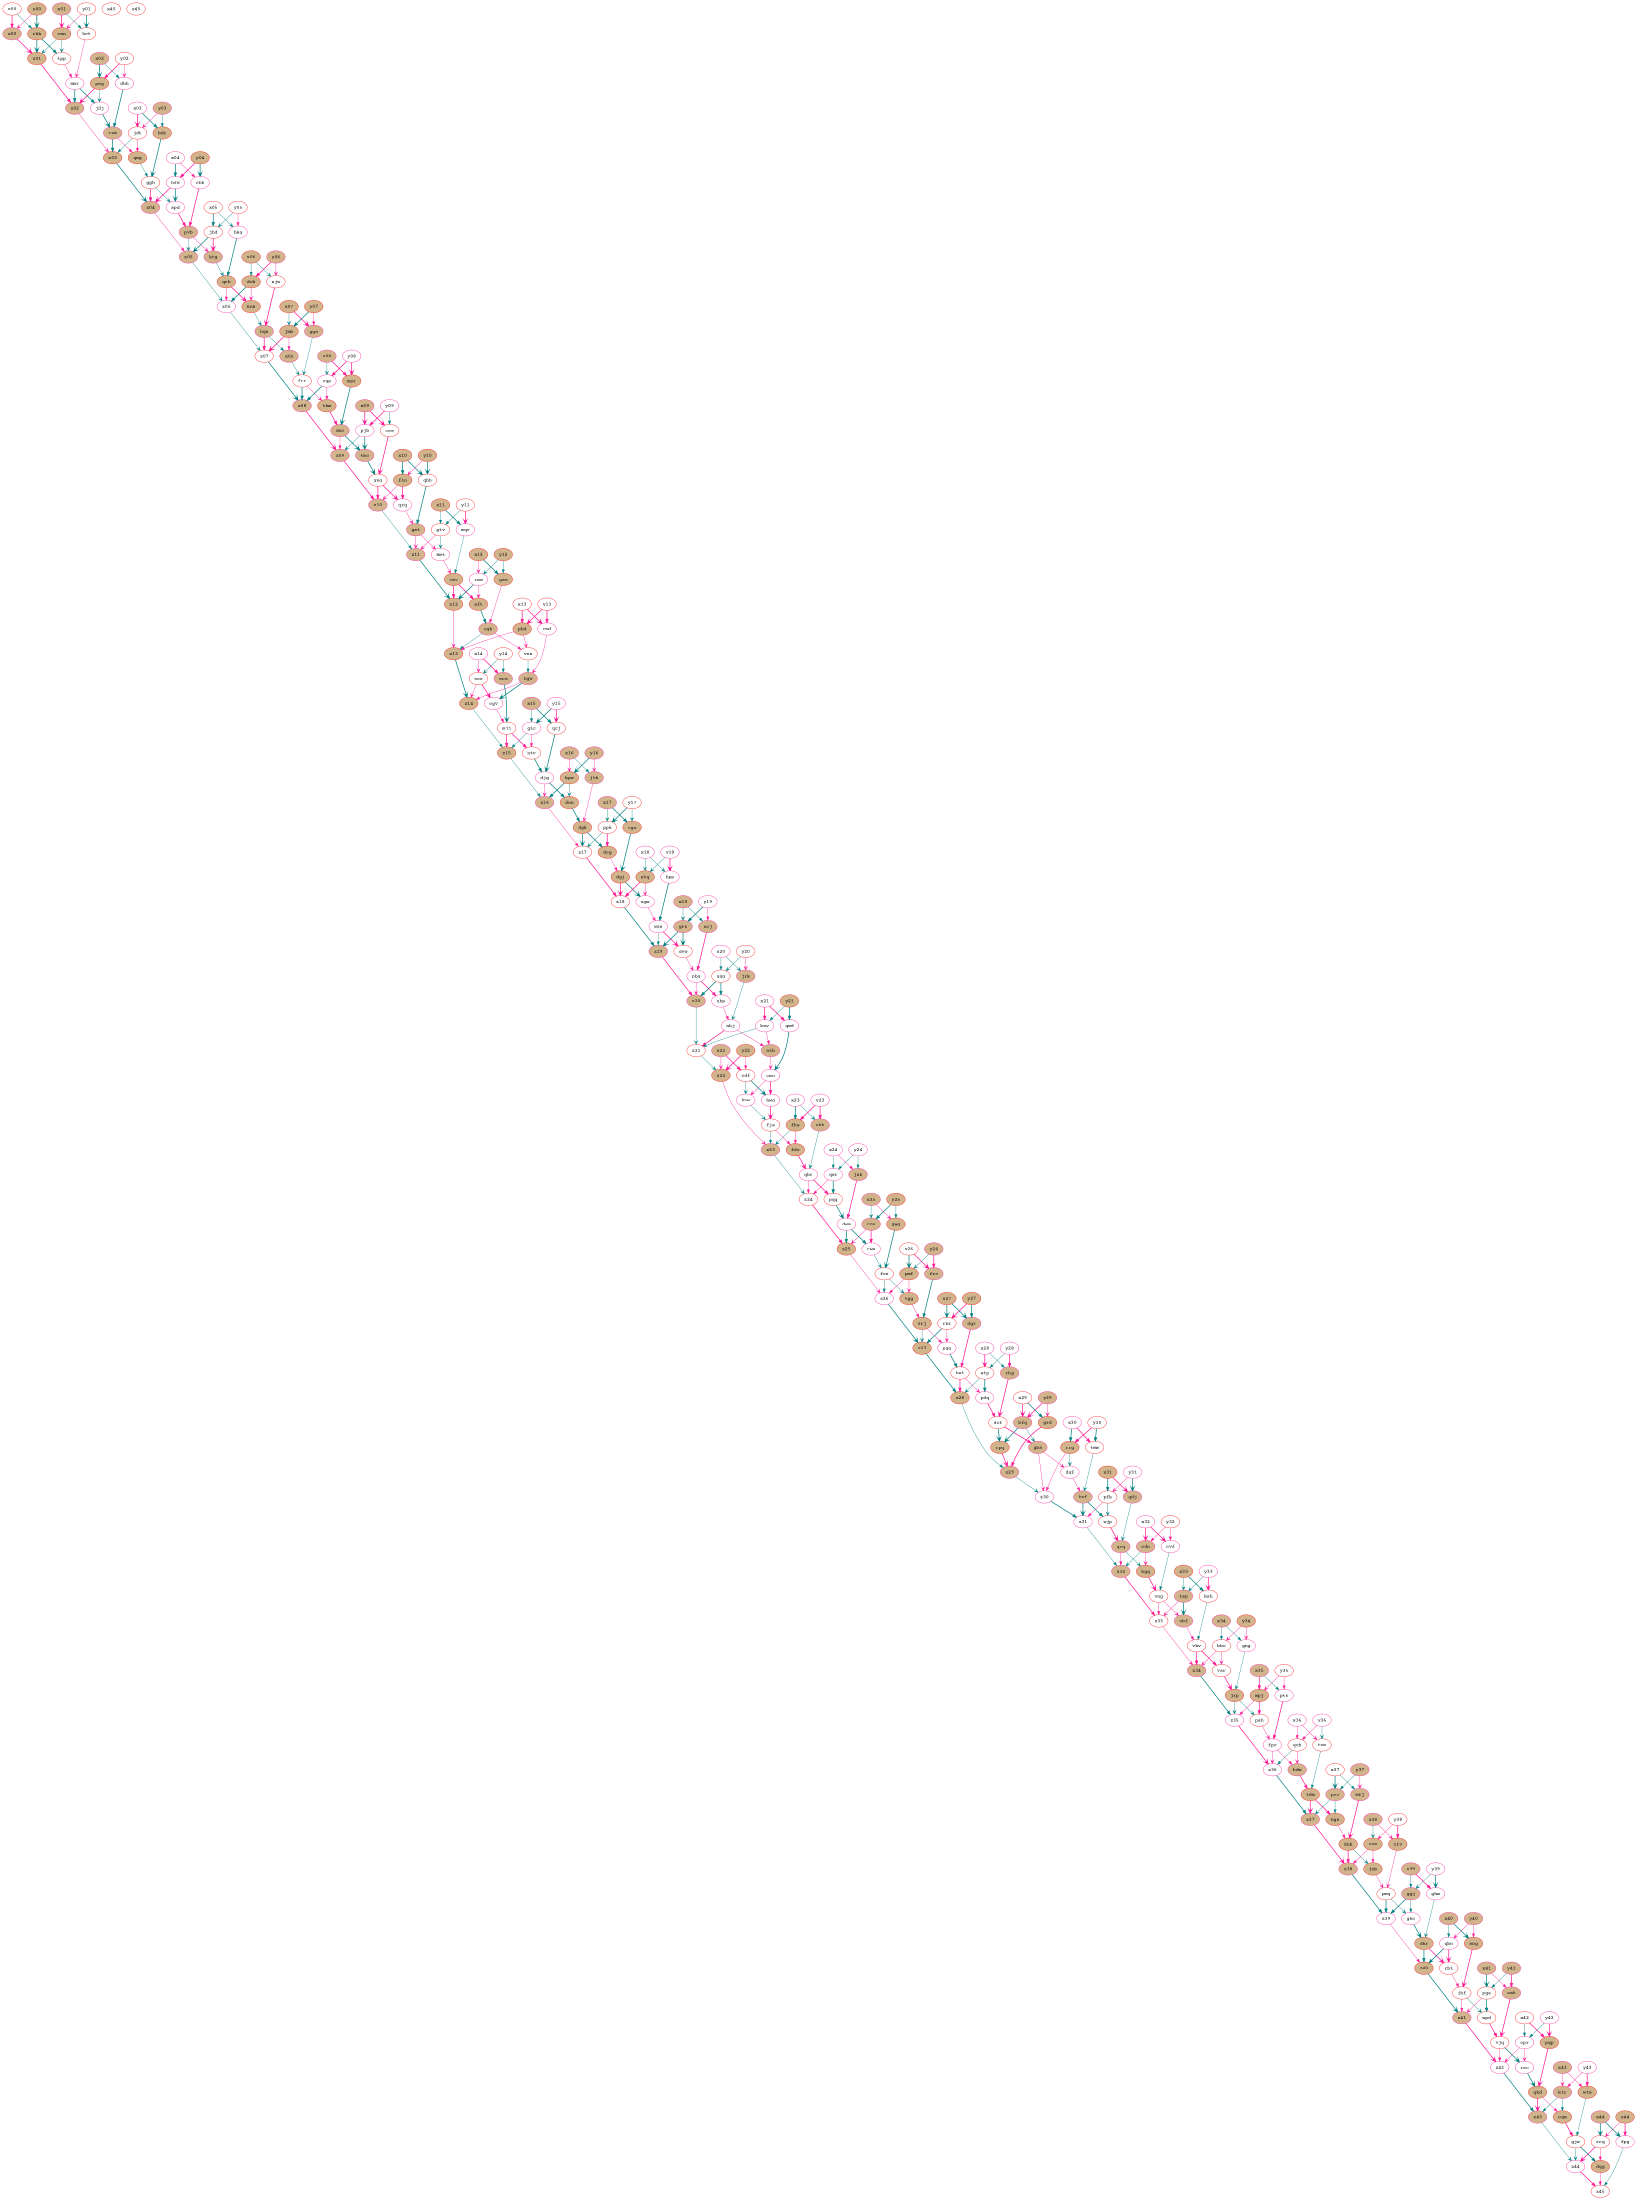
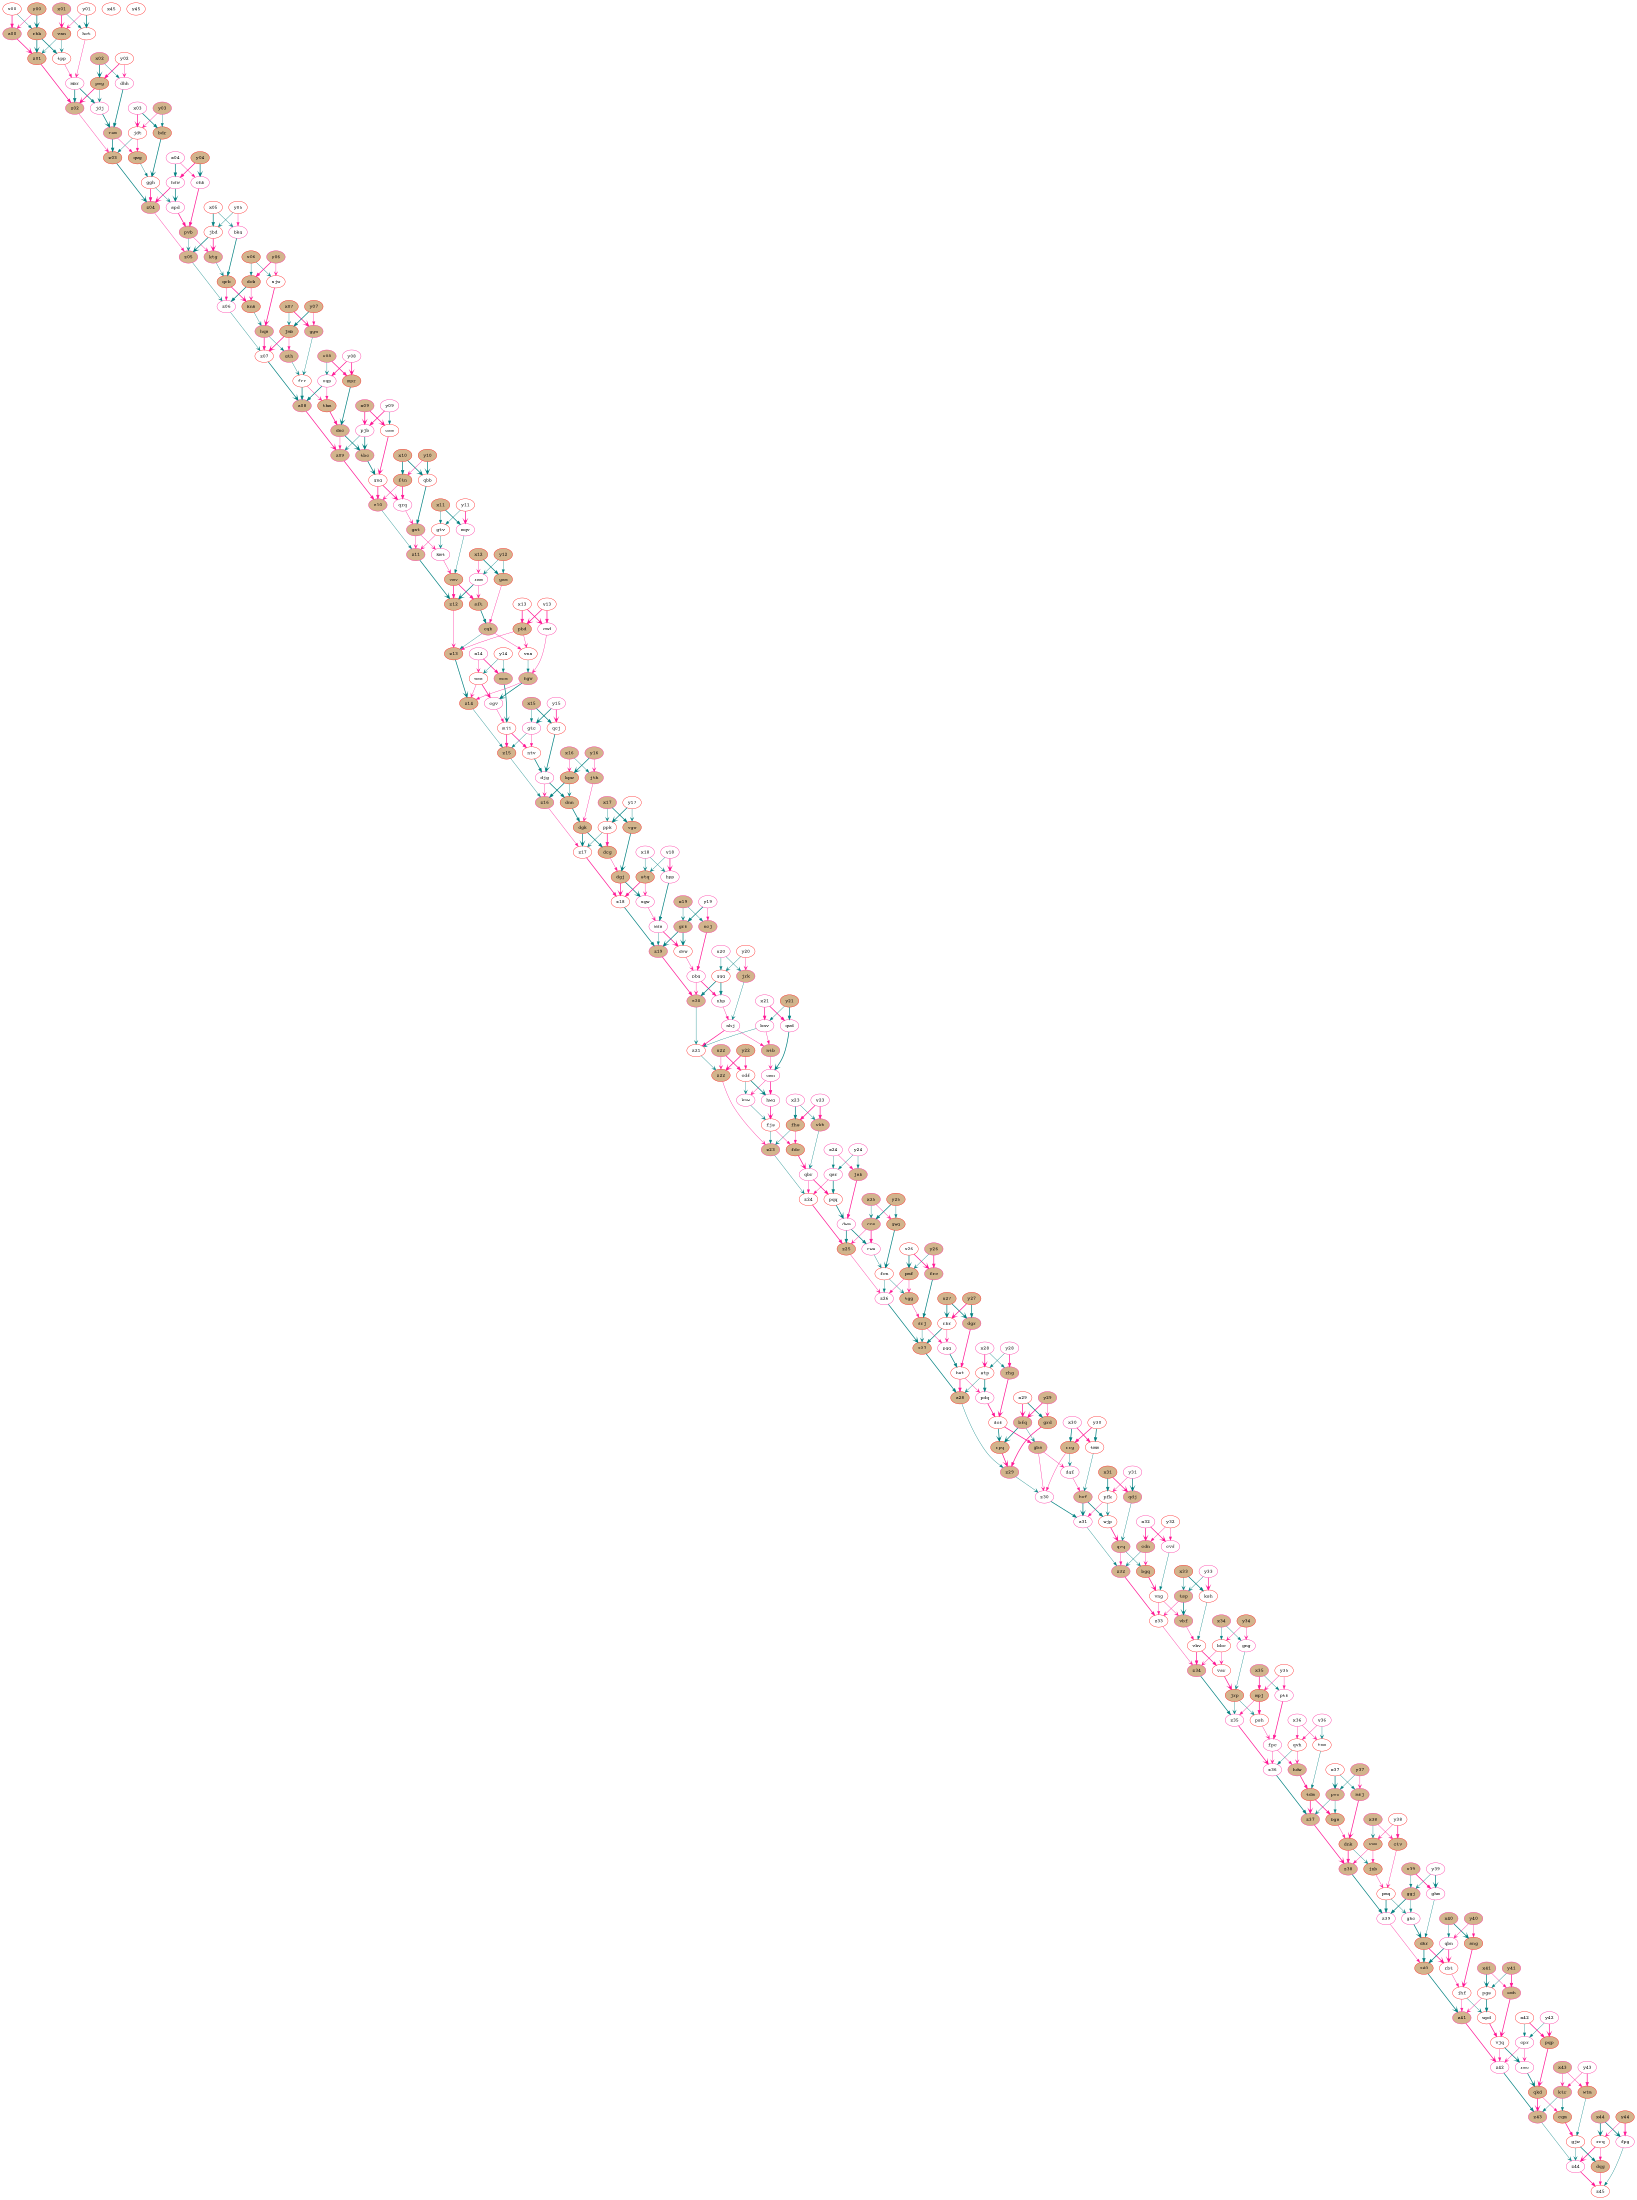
edge "ghm" -> "dhr": arrowhead vee -> normal
